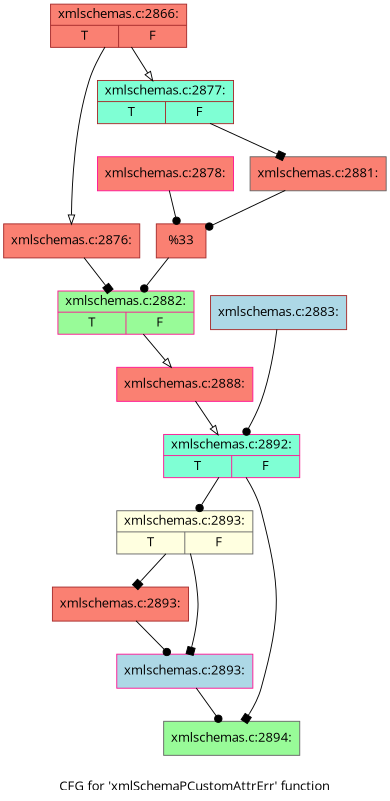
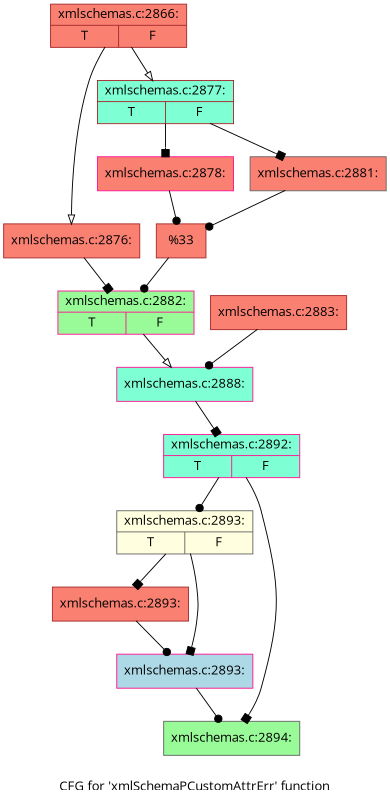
edge "xmlschemas.c:2877:" -> "xmlschemas.c:2878:": added
node "xmlschemas.c:2883:": fillcolor lightblue -> salmon
edge "xmlschemas.c:2883:" -> "xmlschemas.c:2892:": now "xmlschemas.c:2883:" -> "xmlschemas.c:2888:"
node "xmlschemas.c:2888:": fillcolor salmon -> aquamarine
edge "xmlschemas.c:2888:" -> "xmlschemas.c:2892:": arrowhead onormal -> box
